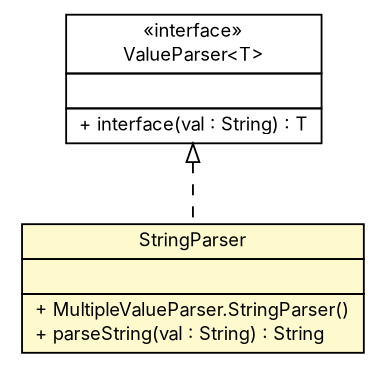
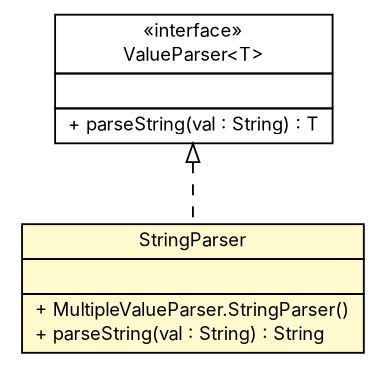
node "ValueParser<T>": text "+ interface(val : String) : T" -> "+ parseString(val : String) : T"
